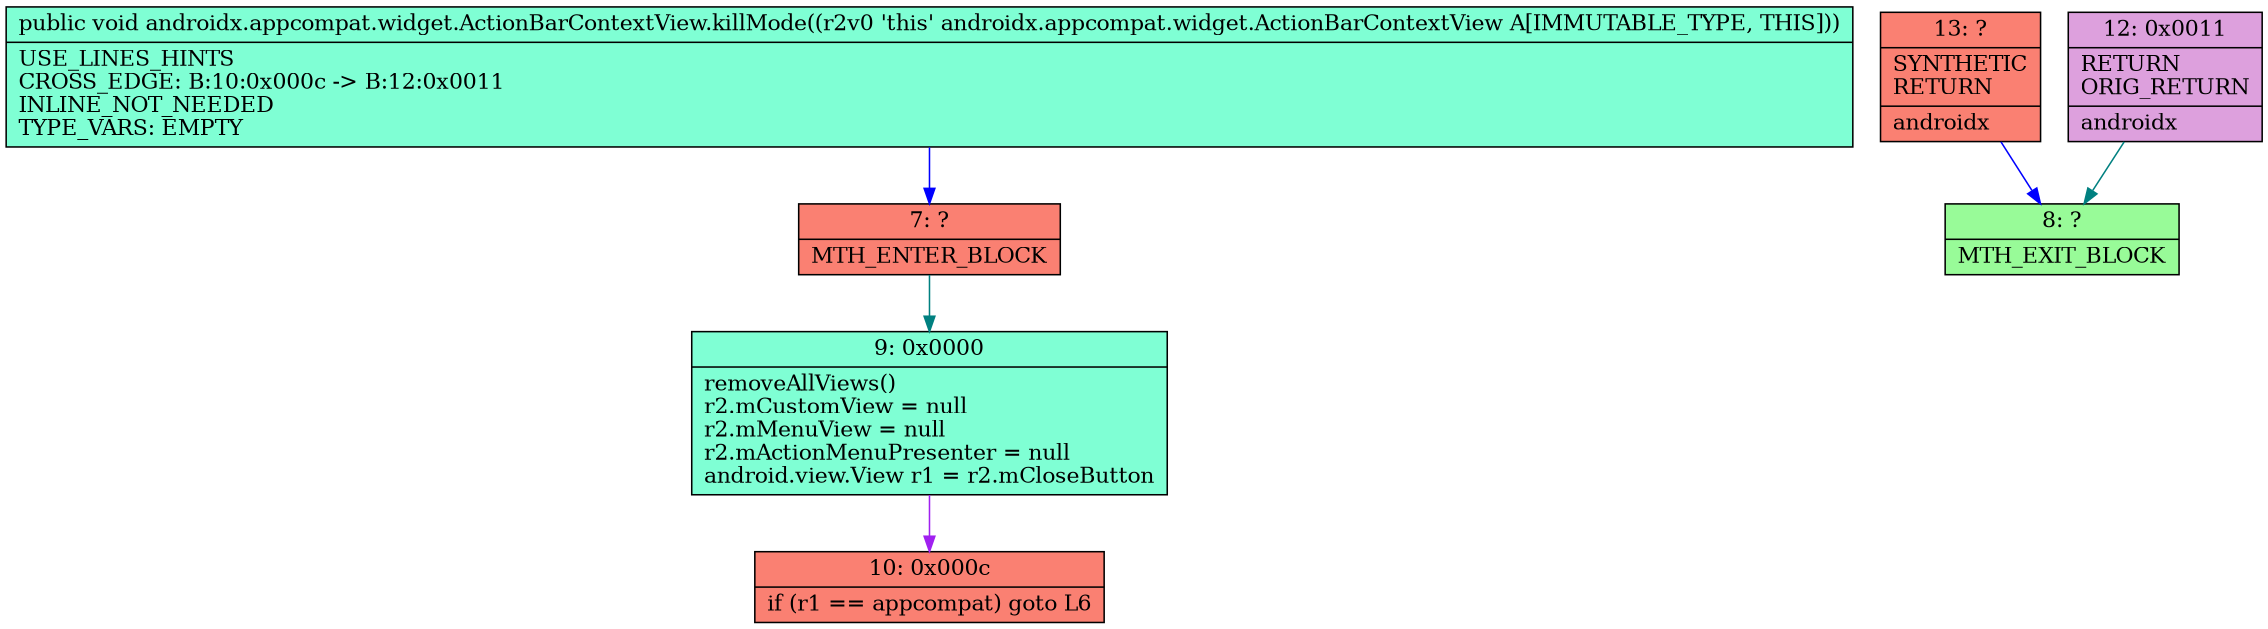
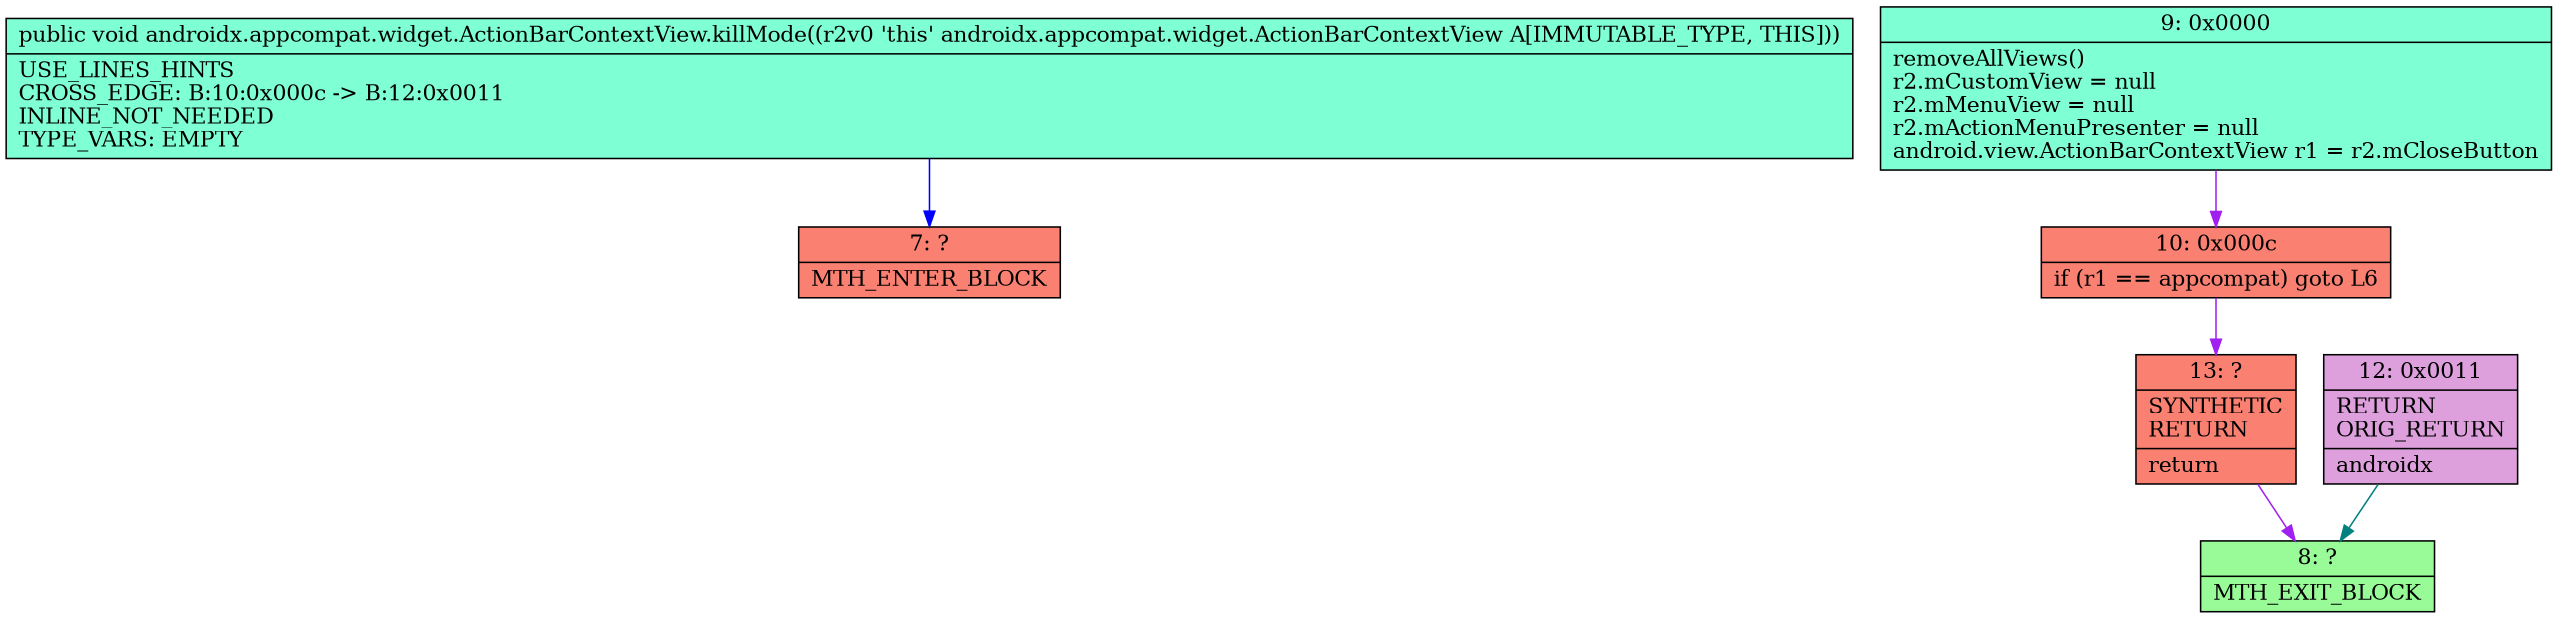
node "13: ?": text "androidx" -> "return"
edge "13: ?" -> "8: ?": color blue -> purple
edge "7: ?" -> "9: 0x0000": removed
edge "10: 0x000c" -> "13: ?": added
node "9: 0x0000": text "android.view.View r1 = r2.mCloseButton" -> "android.view.ActionBarContextView r1 = r2.mCloseButton"
